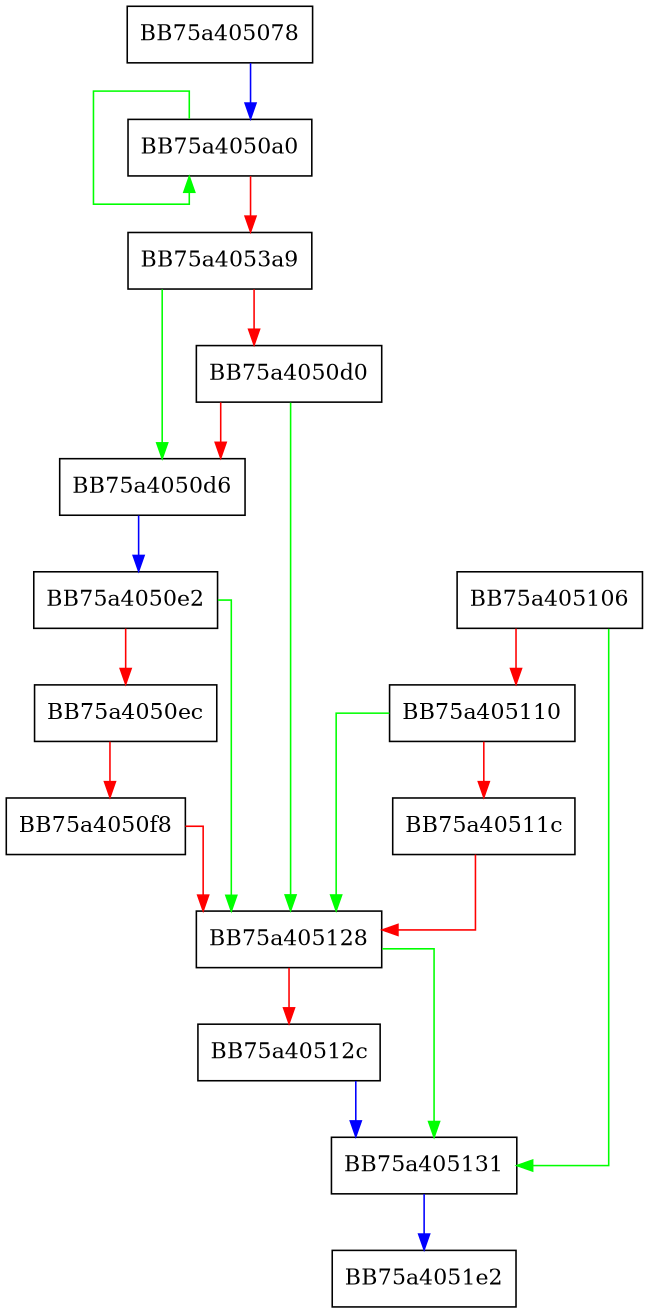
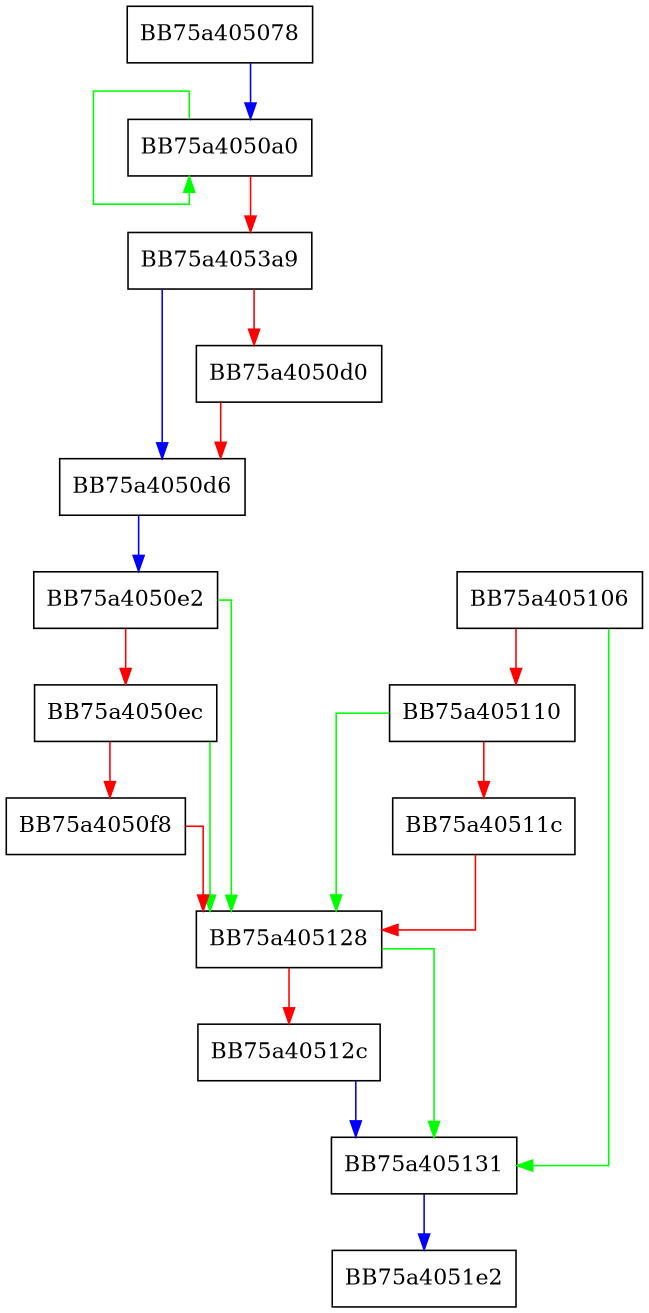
edge "BB75a4053a9" -> "BB75a4050d6": color green -> blue
edge "BB75a4050d0" -> "BB75a405128": now "BB75a4050ec" -> "BB75a405128"
